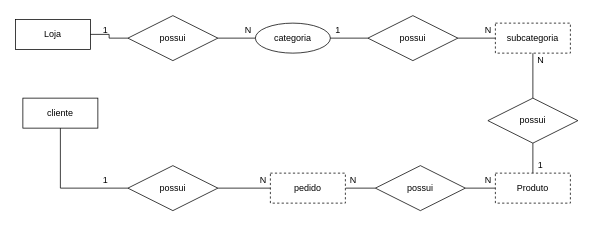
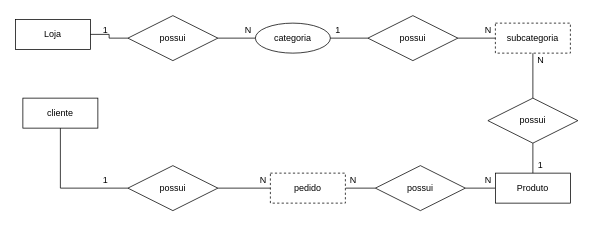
node "Produto": style dashed -> solid
